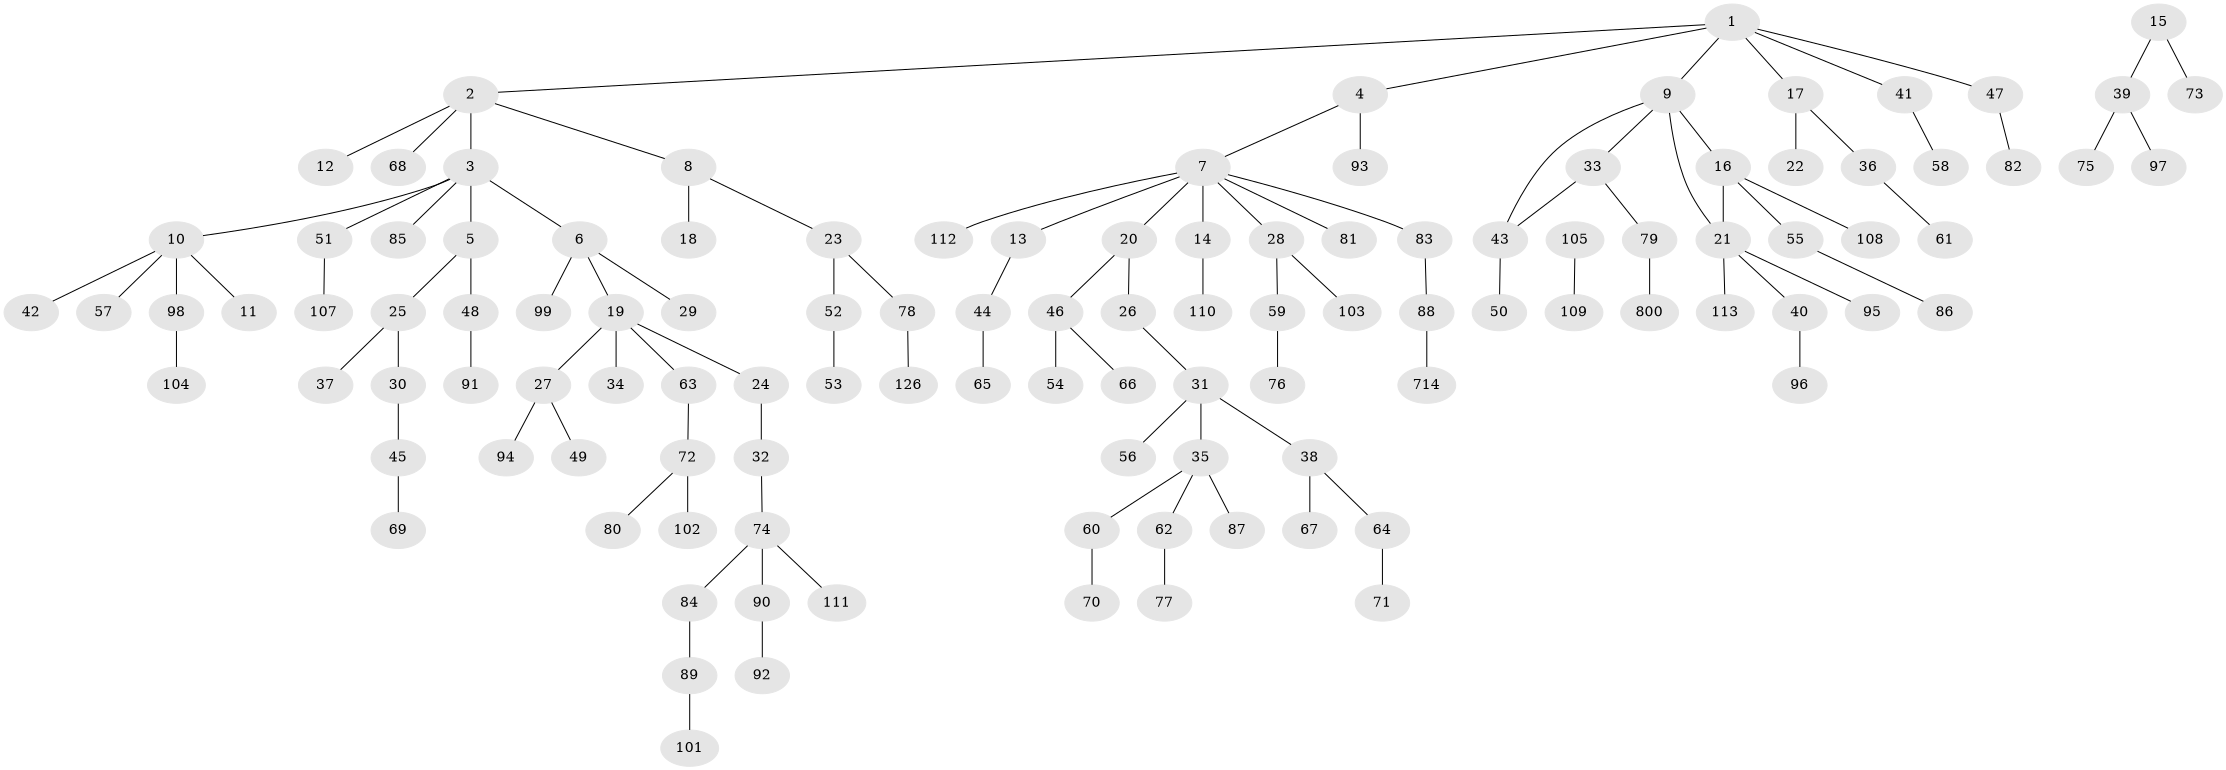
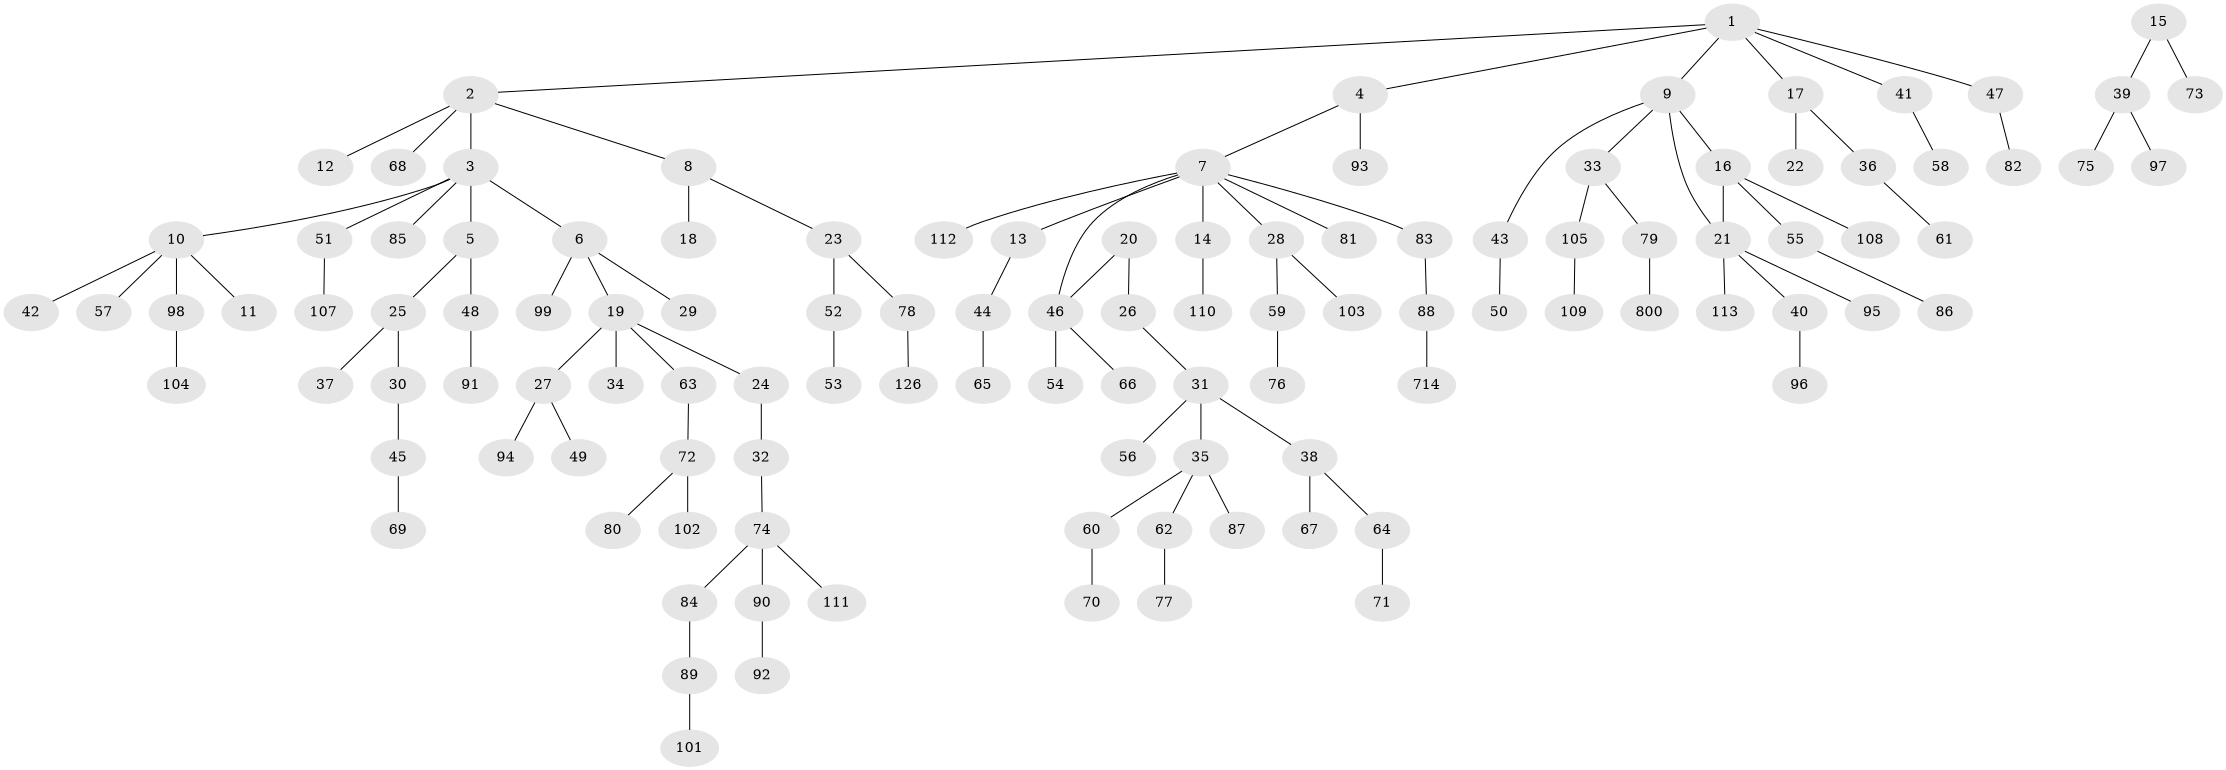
edge "7" -- "20": now "7" -- "46"
edge "33" -- "43": now "33" -- "105"
